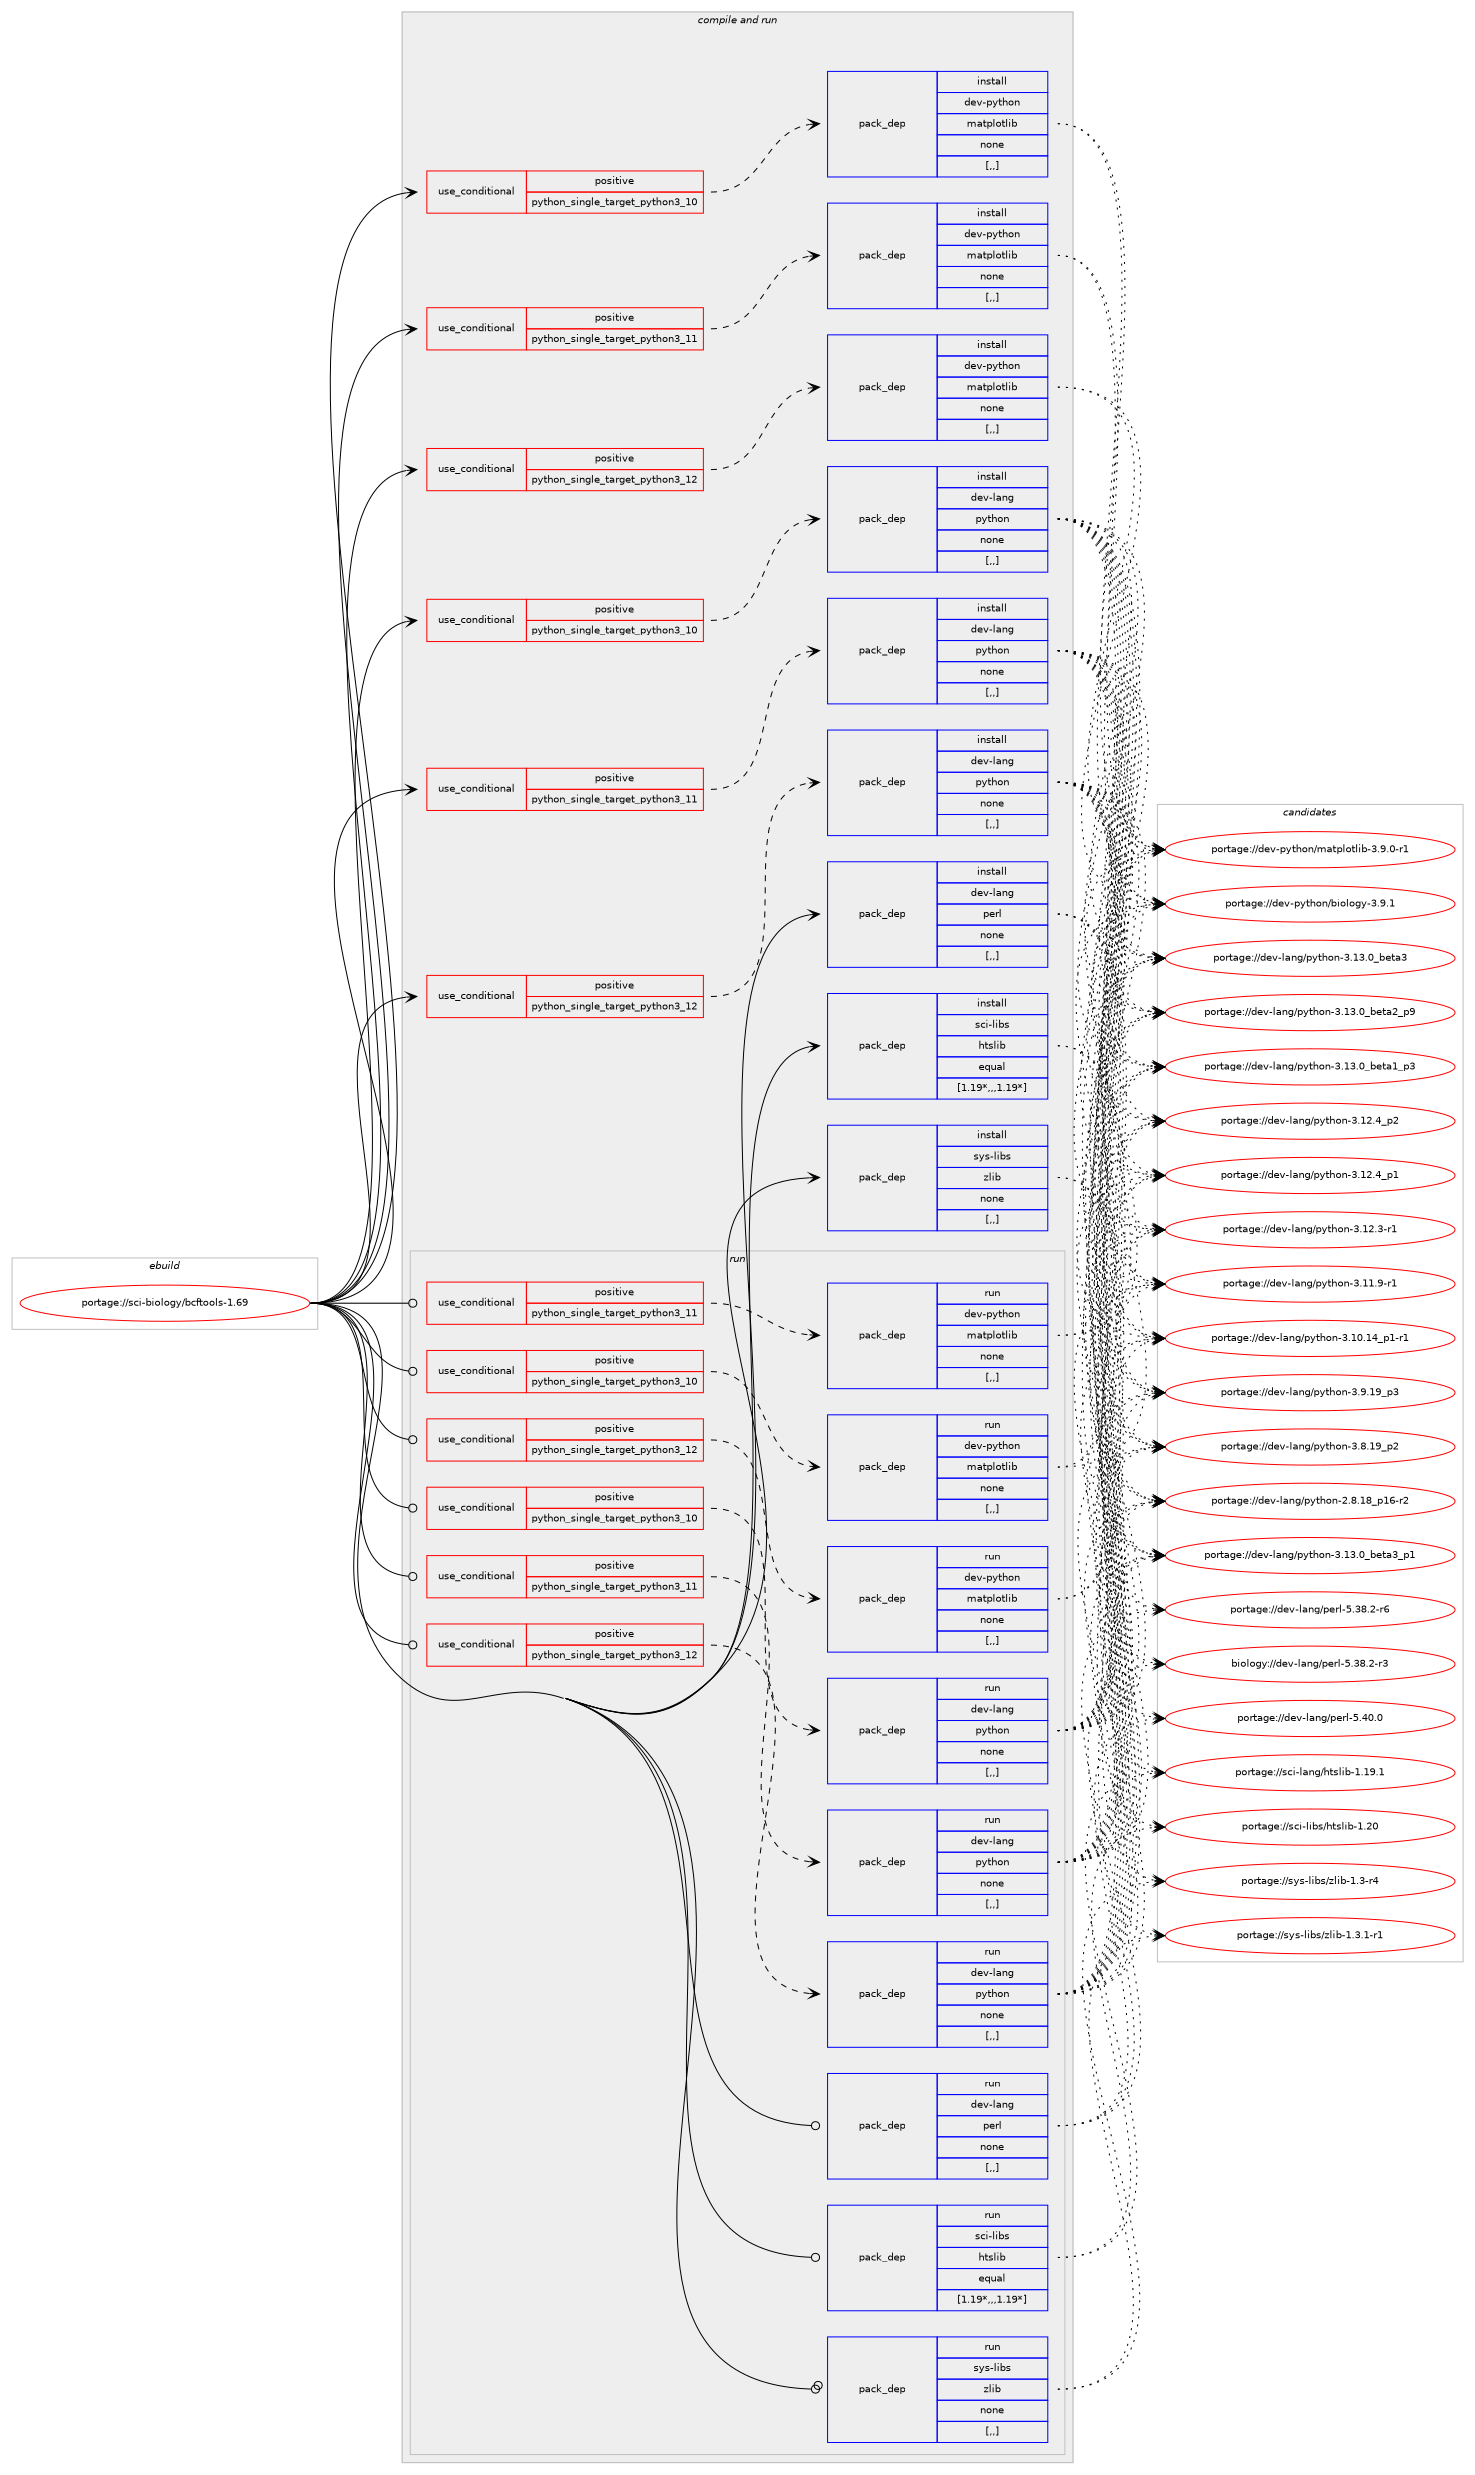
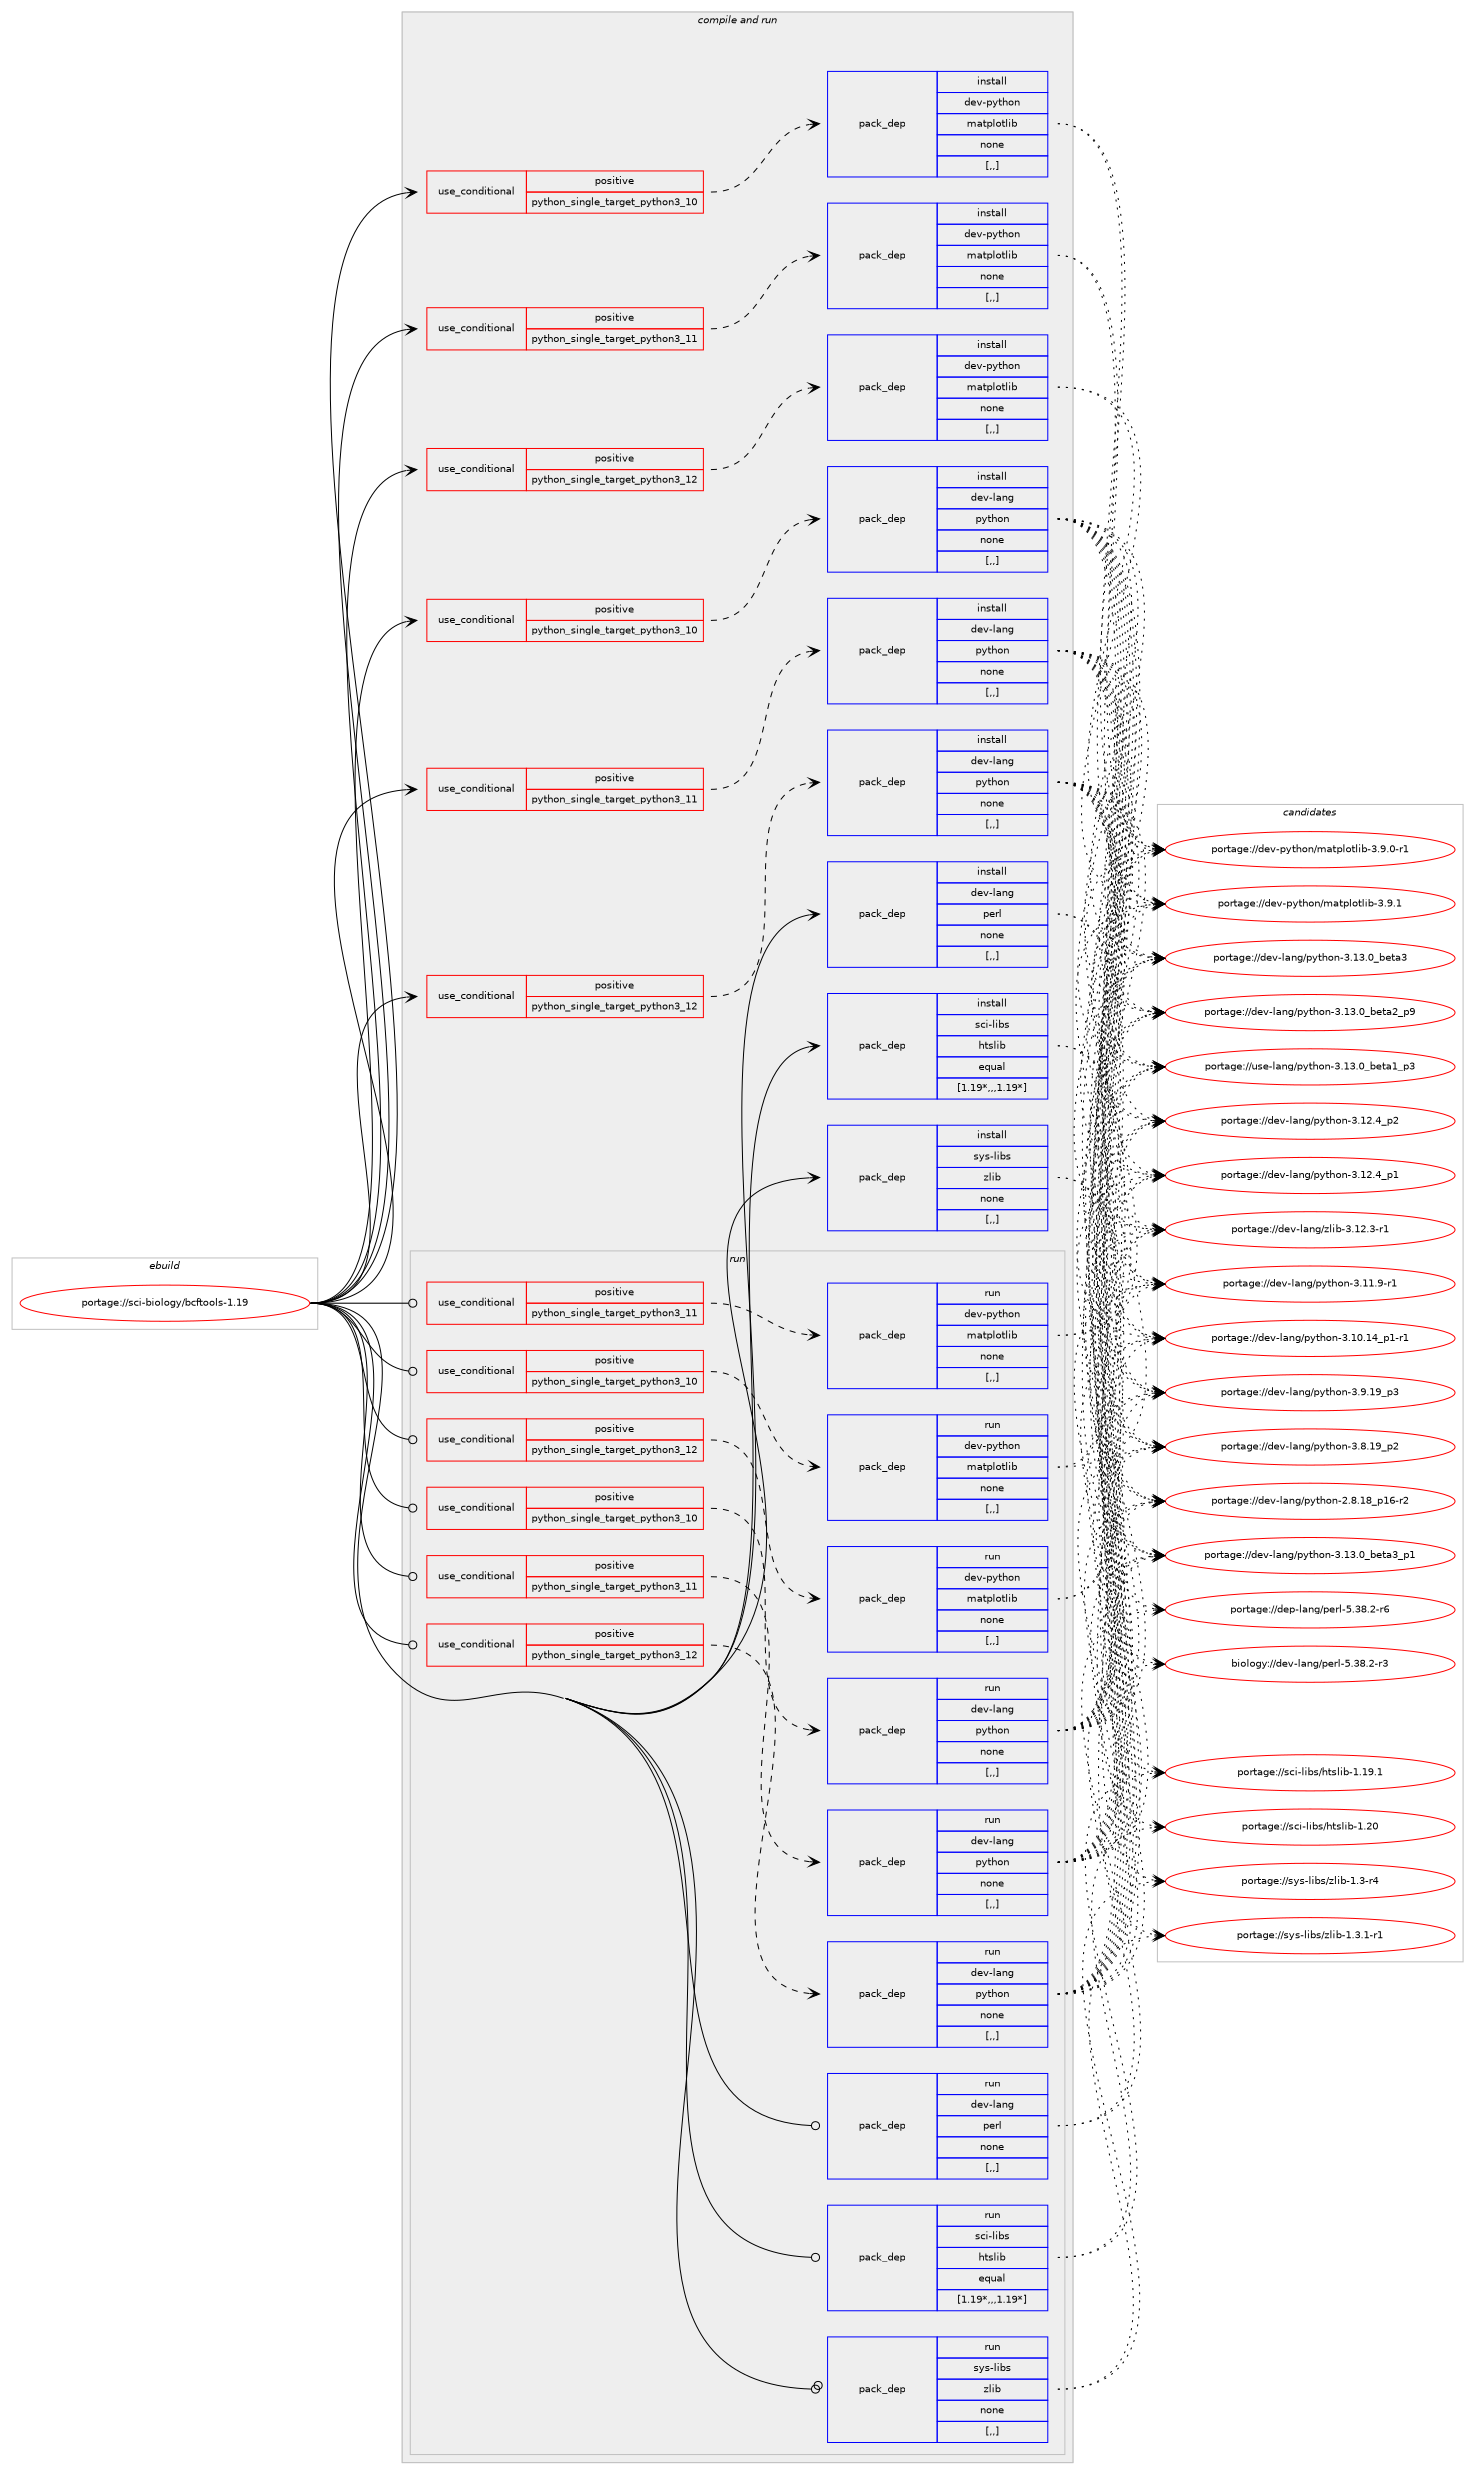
node "portage://dev-python/biology-3.9.1": label "portage://dev-python/biology-3.9.1" -> "portage://dev-python/matplotlib-3.9.1"
node "portage://dev-lang/python-3.13.0_beta1_p3": label "portage://dev-lang/python-3.13.0_beta1_p3" -> "portage://use-lang/python-3.13.0_beta1_p3"
node "portage://dev-lang/python-3.12.3-r1": label "portage://dev-lang/python-3.12.3-r1" -> "portage://dev-lang/zlib-3.12.3-r1"
node "portage://sci-biology/bcftools-1.69": label "portage://sci-biology/bcftools-1.69" -> "portage://sci-biology/bcftools-1.19"
node "portage://dev-lang/perl-5.38.2-r6": label "portage://dev-lang/perl-5.38.2-r6" -> "portage://dep-lang/perl-5.38.2-r6"
node "portage://dev-lang/perl-5.40.0": removed
node "portage://sci-lang/htslib-1.19.1": label "portage://sci-lang/htslib-1.19.1" -> "portage://sci-libs/htslib-1.19.1"
